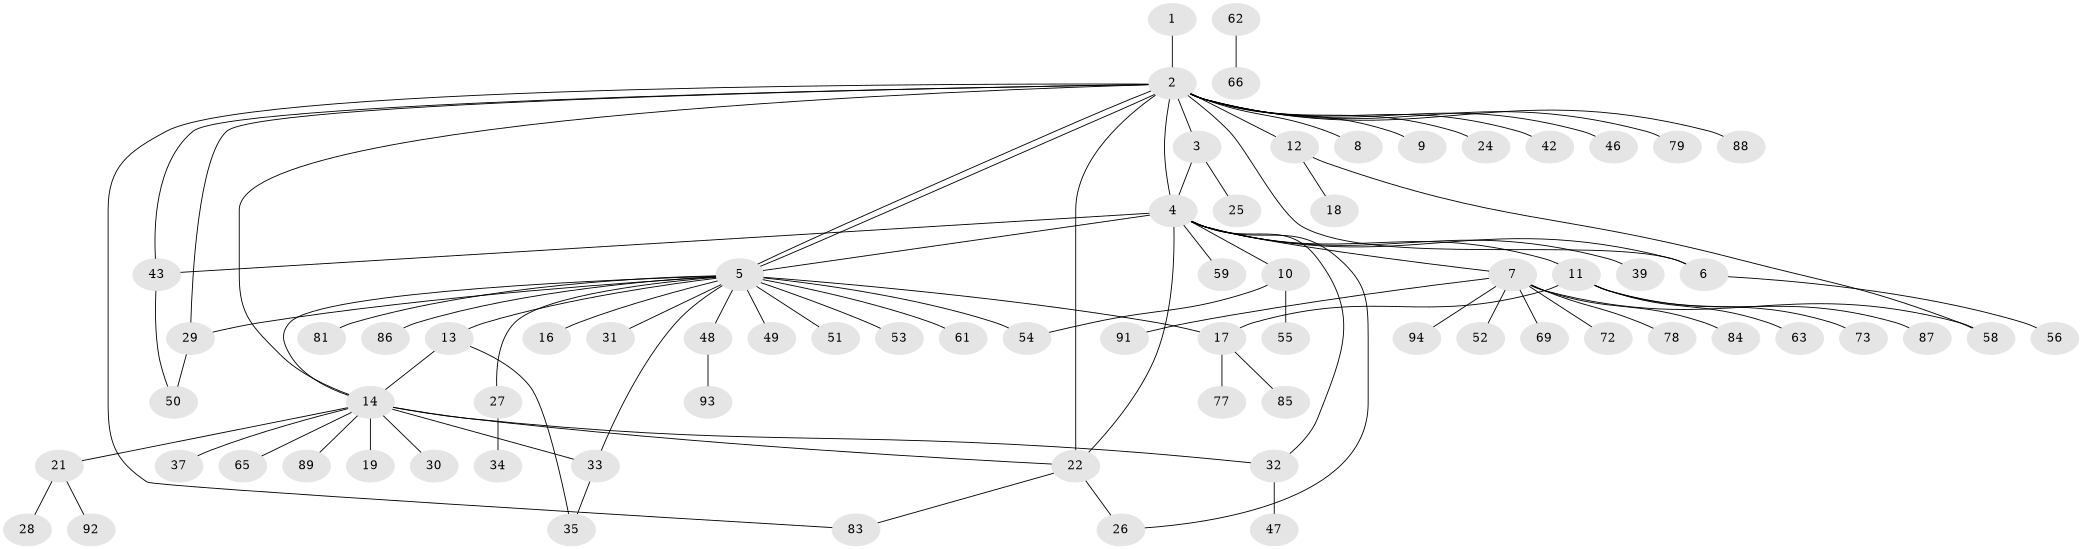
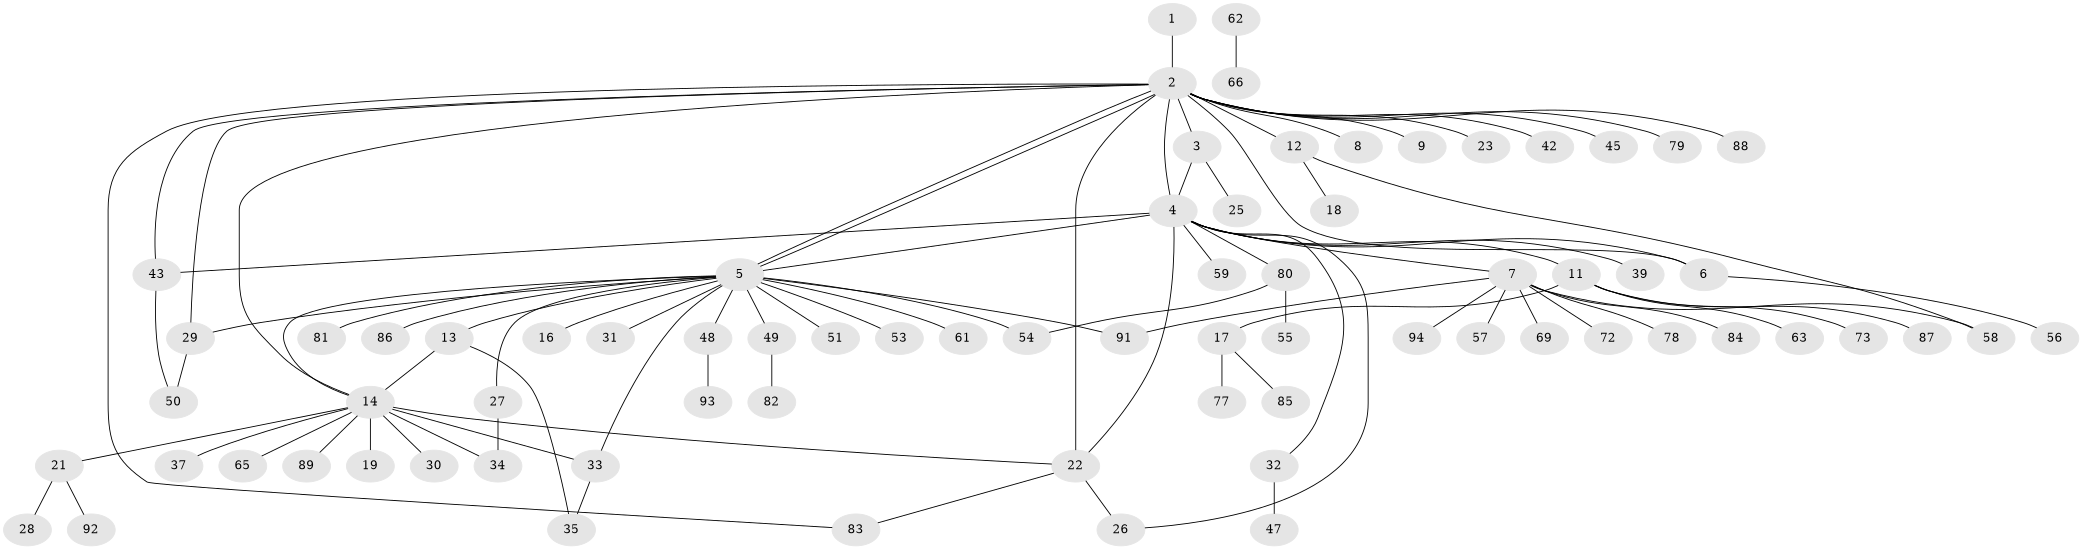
node "24": label "24" -> "23"
node "46": label "46" -> "45"
node "10": label "10" -> "80"
edge "5" -- "17": now "5" -- "91"
node "52": label "52" -> "57"
node "82": added
edge "14" -- "32": now "14" -- "34"
